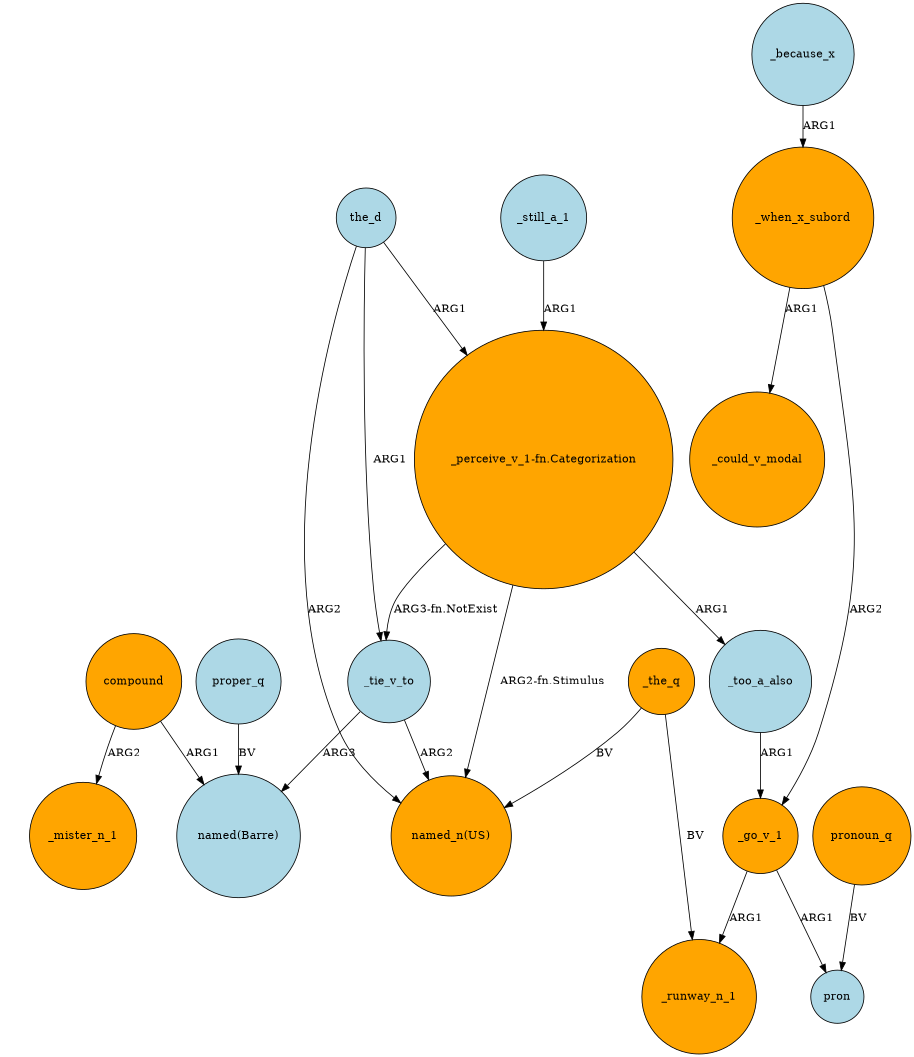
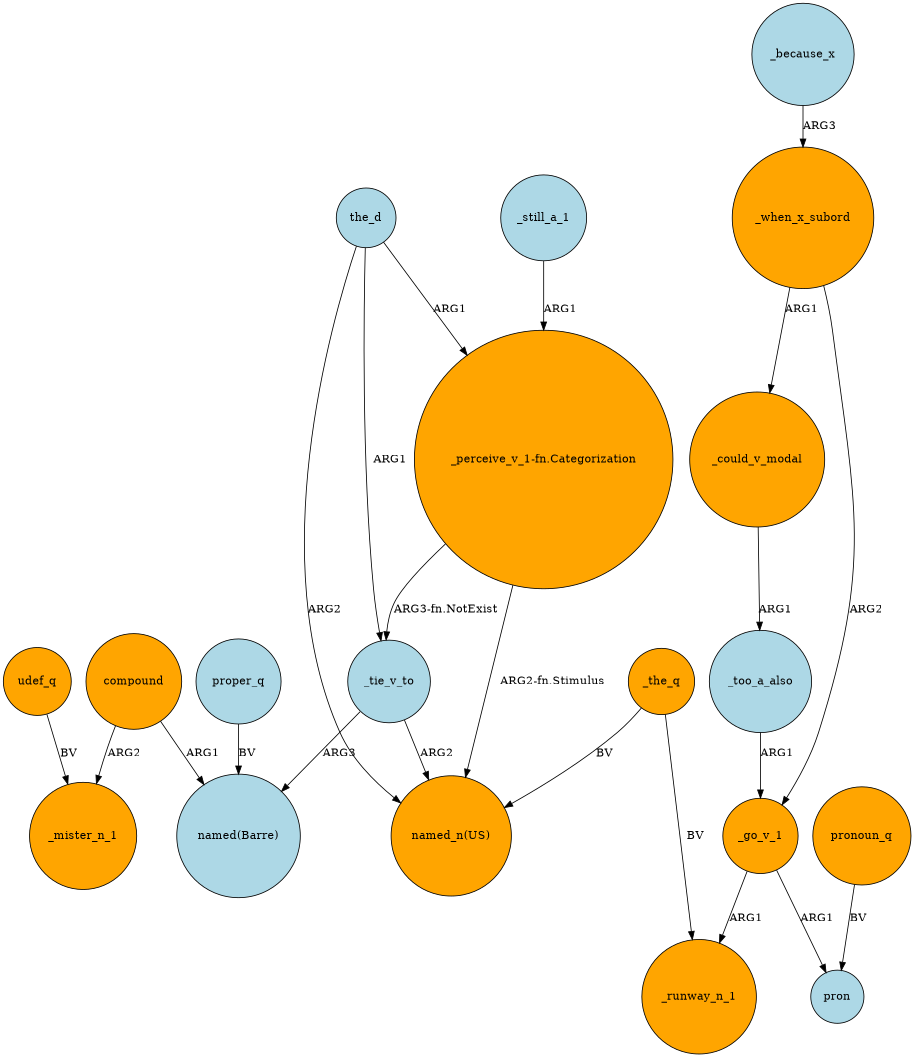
edge "_because_x" -> "_when_x_subord": label "ARG1" -> "ARG3"
edge "_perceive_v_1-fn.Categorization" -> "_too_a_also": now "_could_v_modal" -> "_too_a_also"
node "udef_q": added
